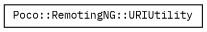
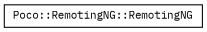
node "Poco::RemotingNG::URIUtility": label "Poco::RemotingNG::URIUtility" -> "Poco::RemotingNG::RemotingNG"
